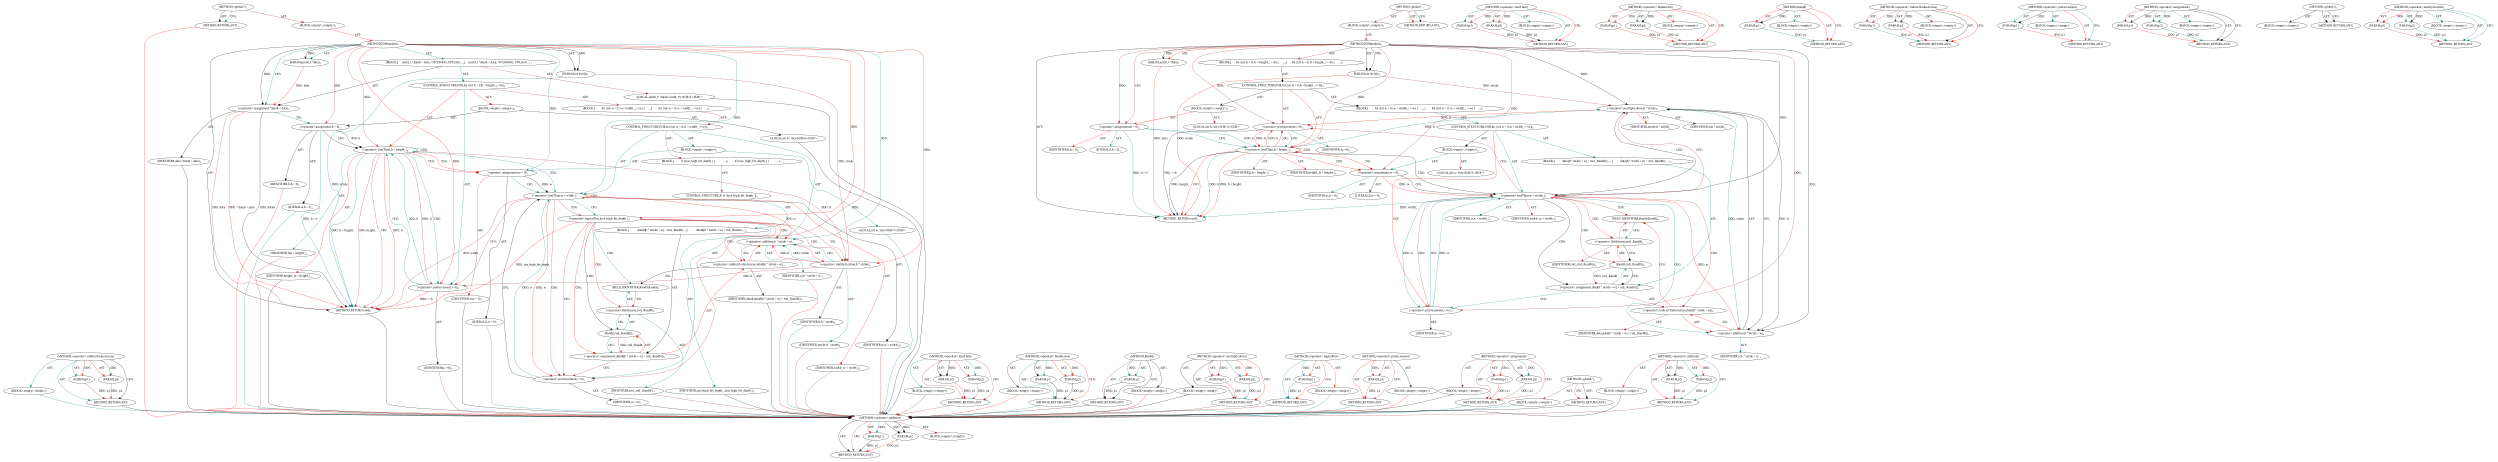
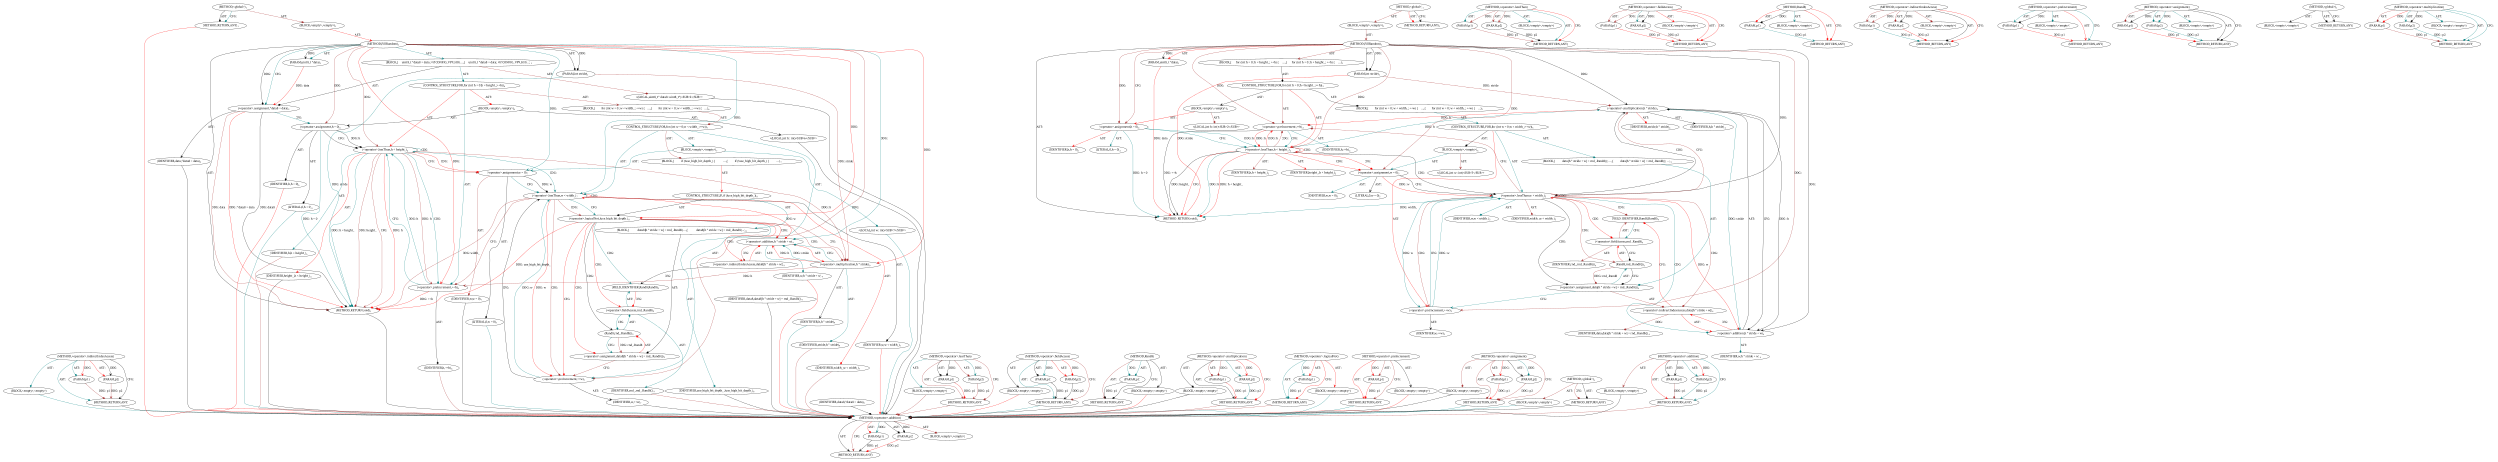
edge "(CONTROL_STRUCTURE,IF,if (!use_high_bit_depth_))" -> "(<operator>.logicalNot,!use_high_bit_depth_)": added, label "AST:"
edge "(<operator>.indirectIndexAccess,data8[h * stride + w])" -> "(IDENTIFIER,data8,data8[h * stride + w] = rnd_.Rand8())": removed, label "AST:"
edge "(<operator>.assignment,data8[h * stride + w] = rnd_.Rand8())" -> "(<operator>.indirectIndexAccess,data8[h * stride + w])": removed, label "AST:"
edge "(<operator>.indirectIndexAccess,data[h * stride + w])" -> "(IDENTIFIER,data,data[h * stride + w] = rnd_.Rand8())": label "AST: " -> "DDG: "
node "(IDENTIFIER,data8,*data8 = data)": added
